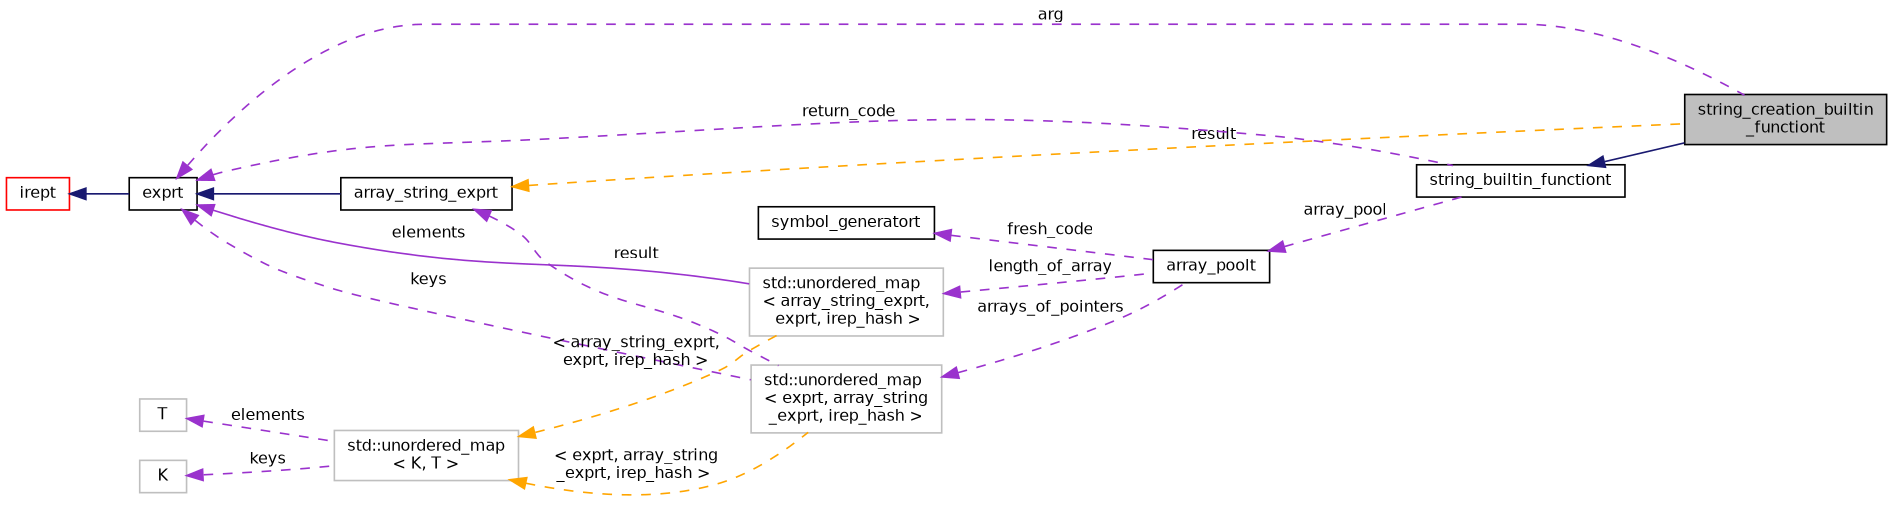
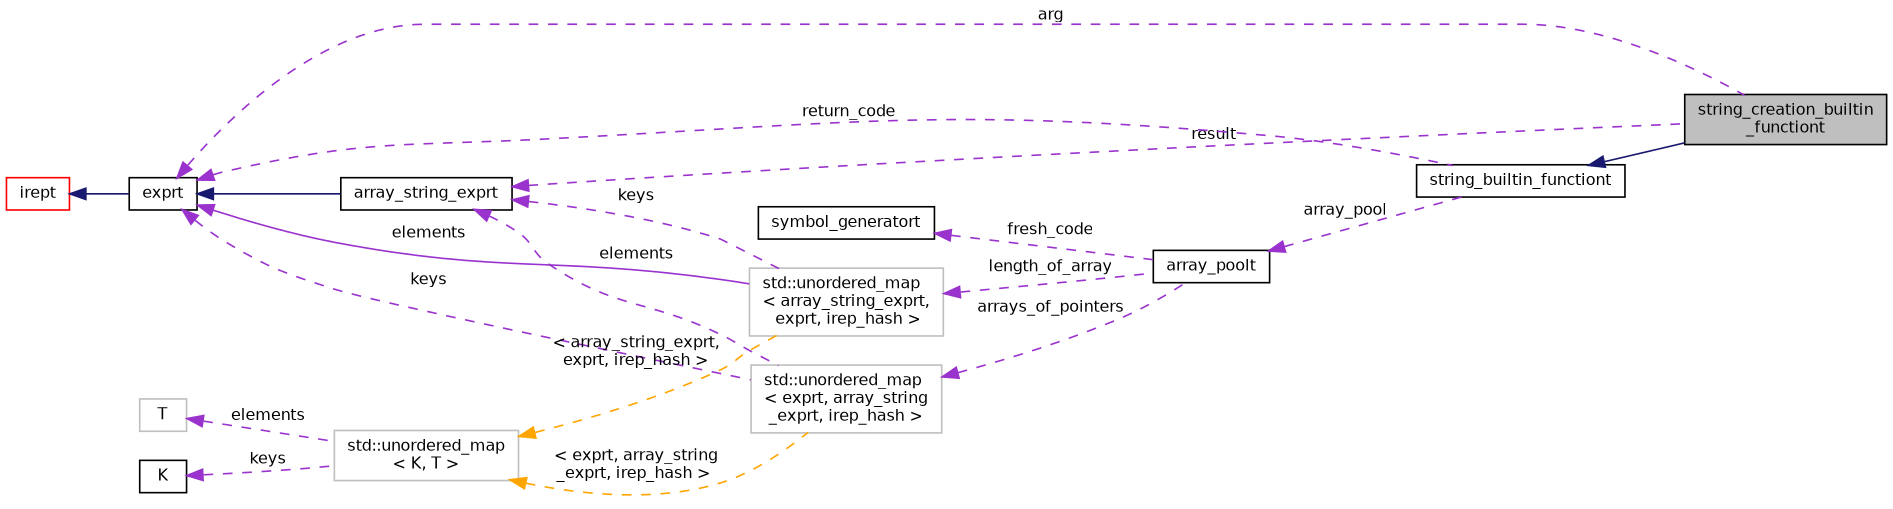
edge "string_creation_builtin _functiont" -> "array_string_exprt": color orange -> darkorchid3
edge "std::unordered_map < array_string_exprt, exprt, irep_hash >" -> "array_string_exprt": added, label "keys"
edge "std::unordered_map < exprt, array_string _exprt, irep_hash >" -> "array_string_exprt": label " result" -> " elements"
node "K": color grey75 -> black
